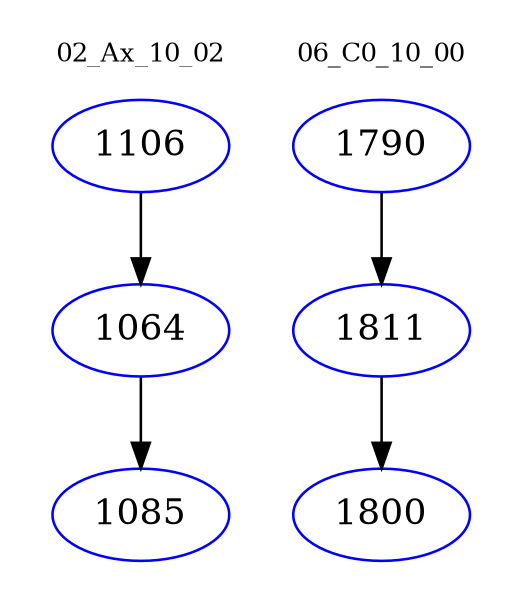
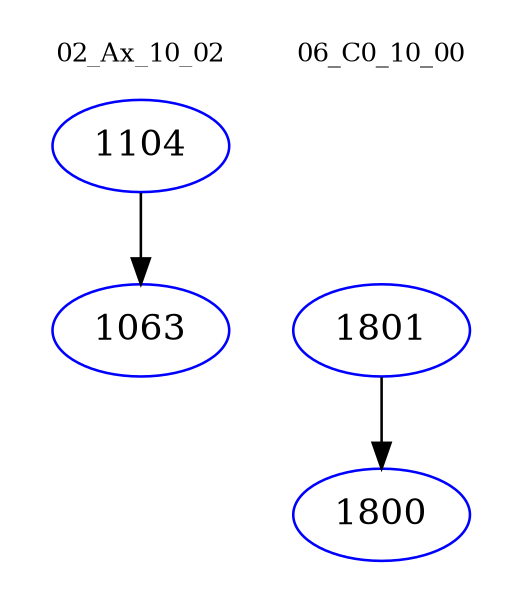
node "1106": label "1106" -> "1104"
node "1790": removed
node "1064": label "1064" -> "1063"
node "1811": label "1811" -> "1801"
node "1085": removed
